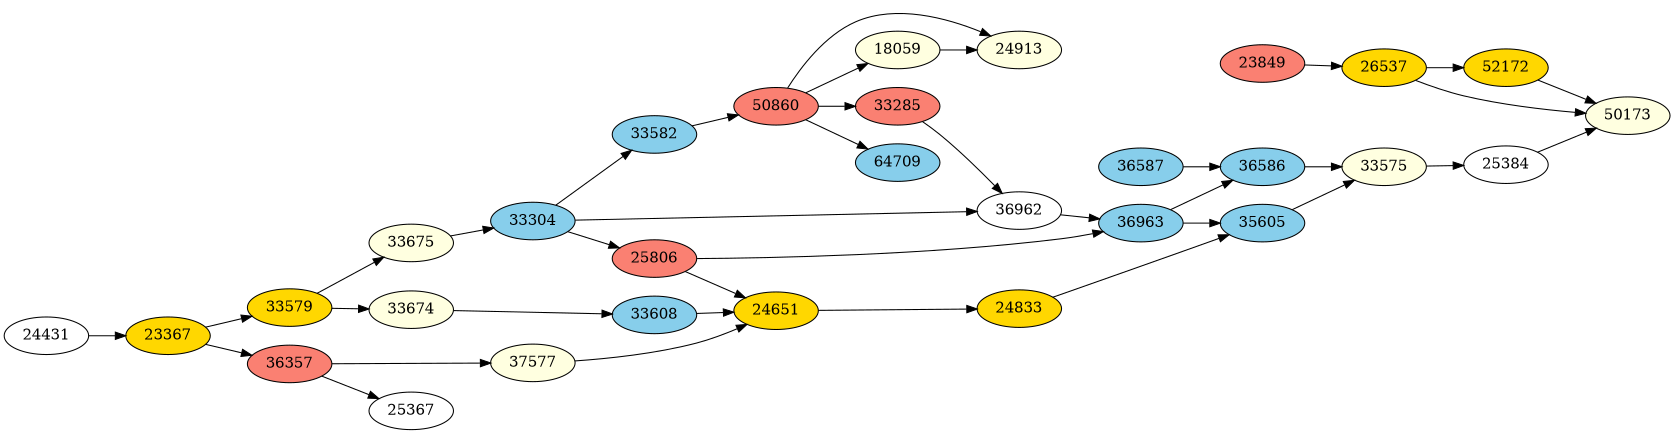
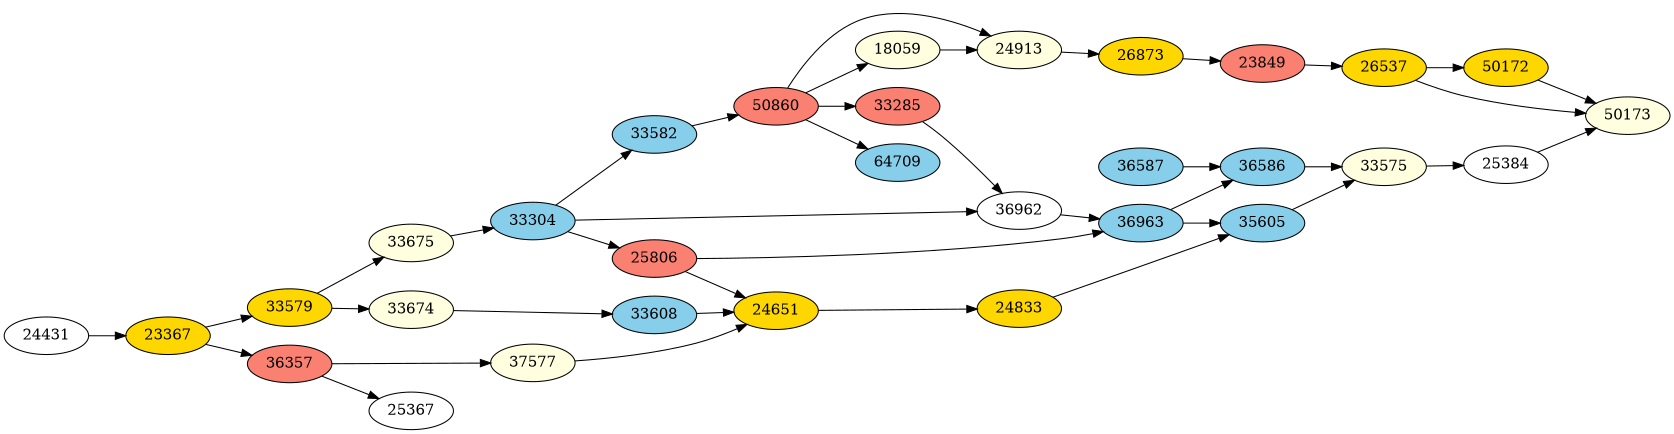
node "26873": added
node "52172": label "52172" -> "50172"
